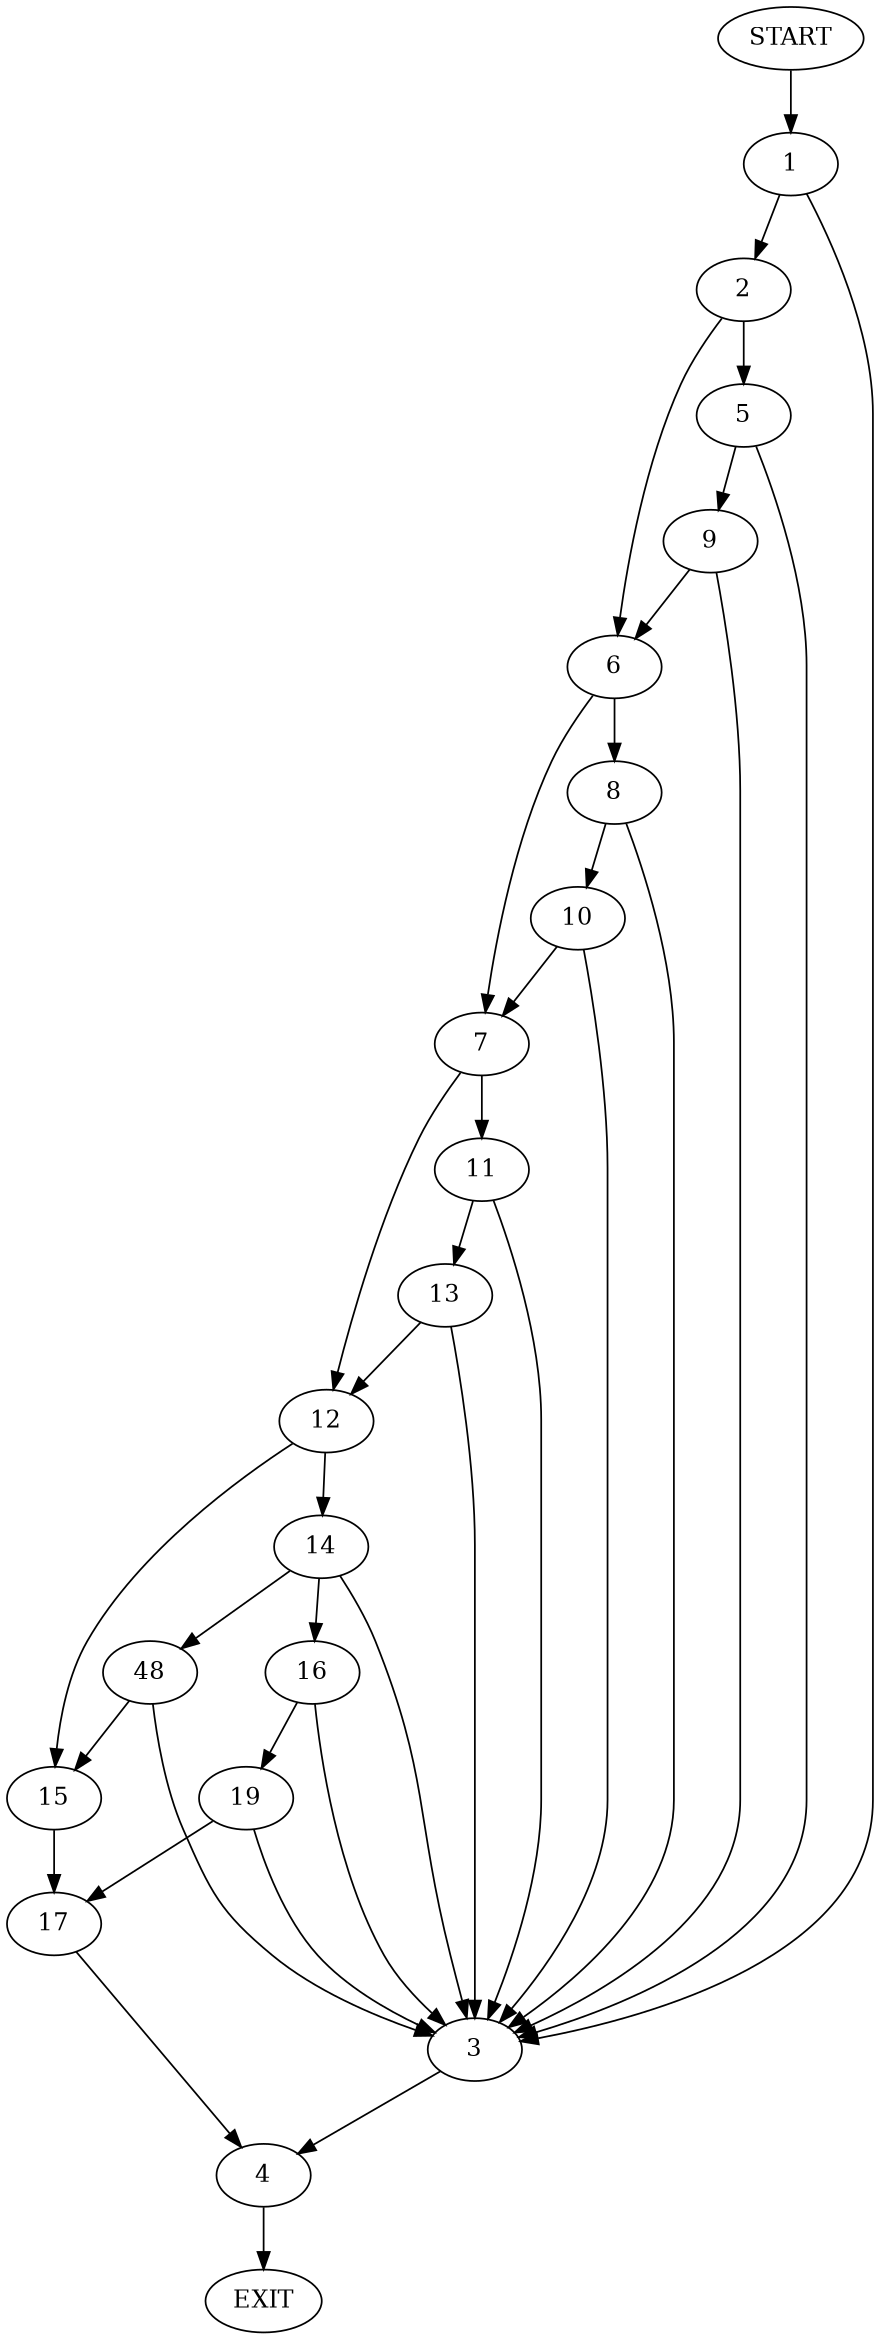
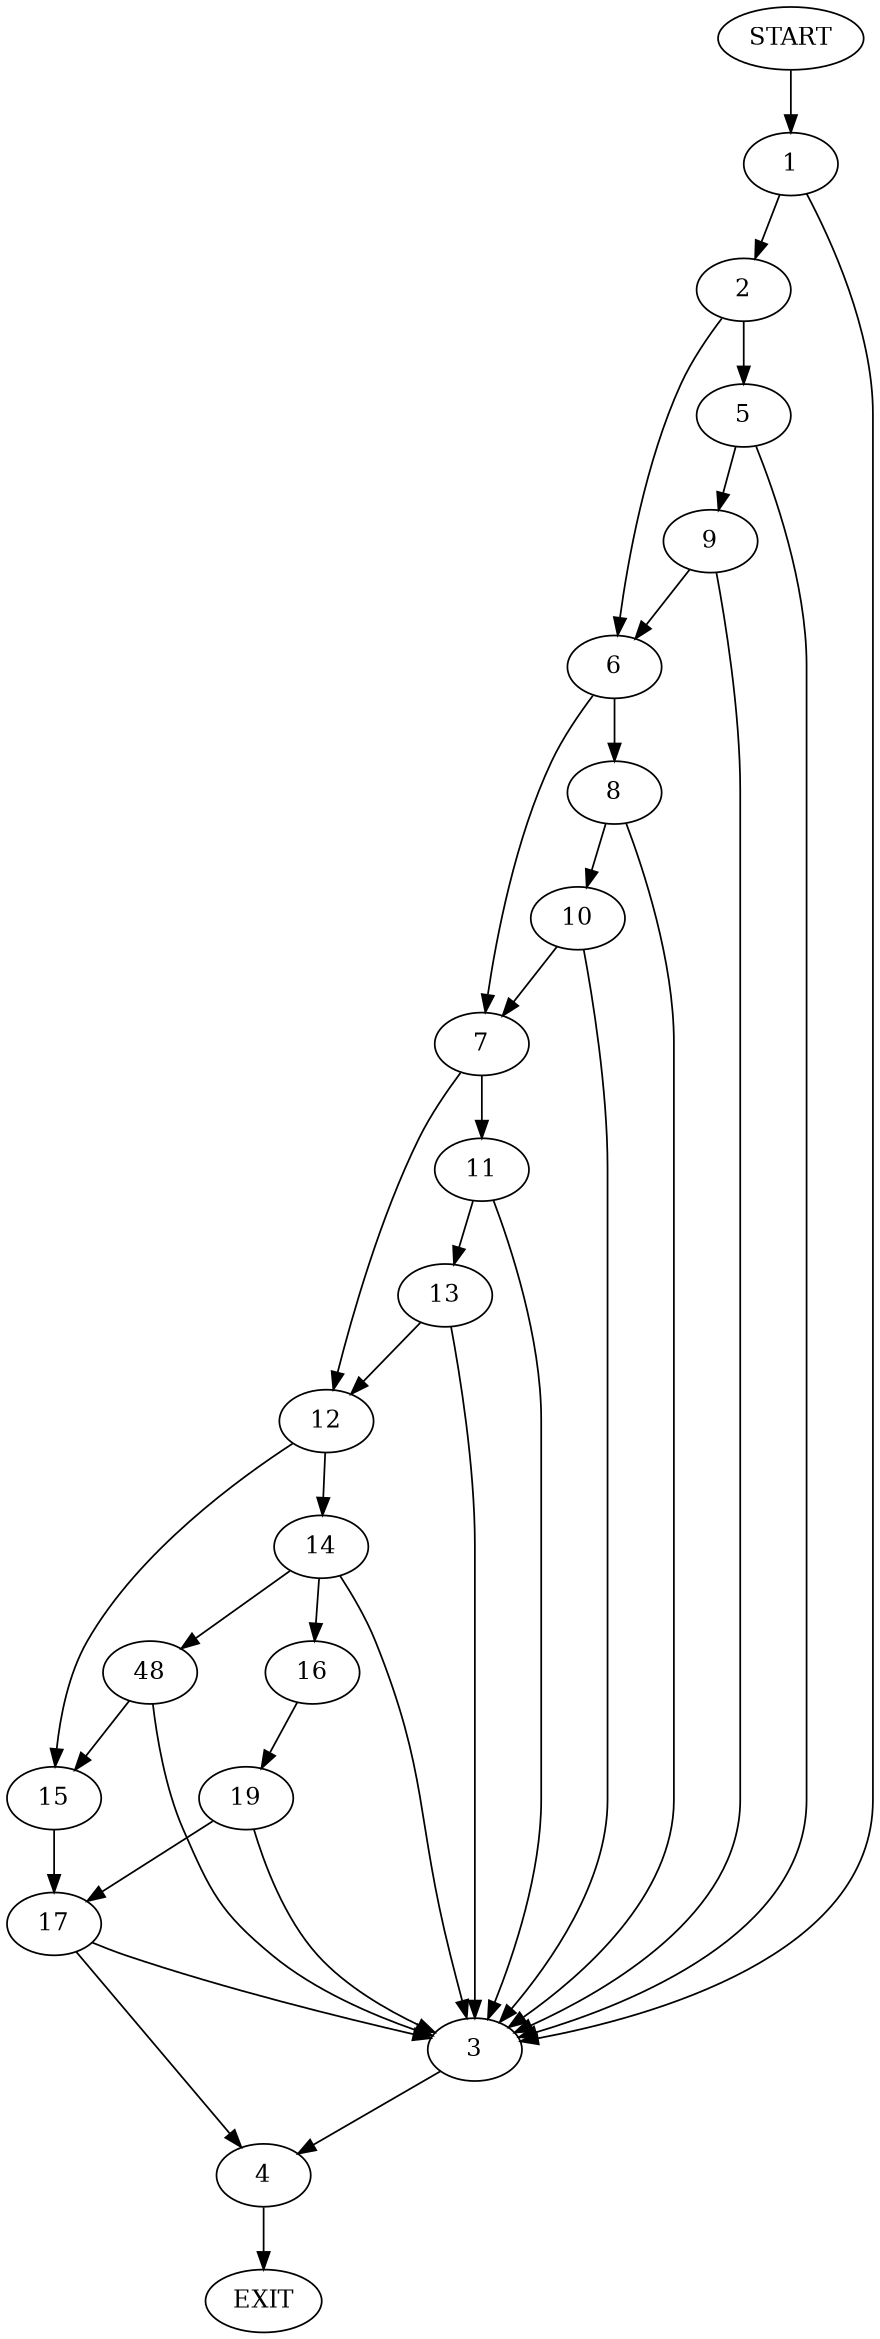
edge "16" -> "3": now "17" -> "3"
